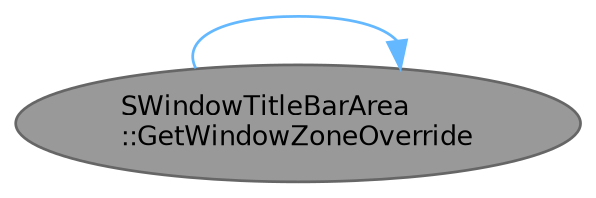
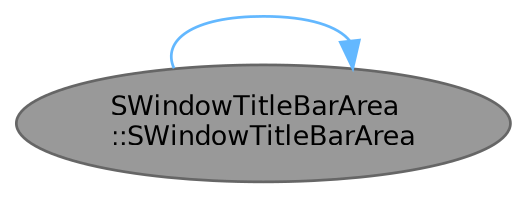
node "SWindowTitleBarArea ::GetWindowZoneOverride": label "SWindowTitleBarArea ::GetWindowZoneOverride" -> "SWindowTitleBarArea ::SWindowTitleBarArea"
